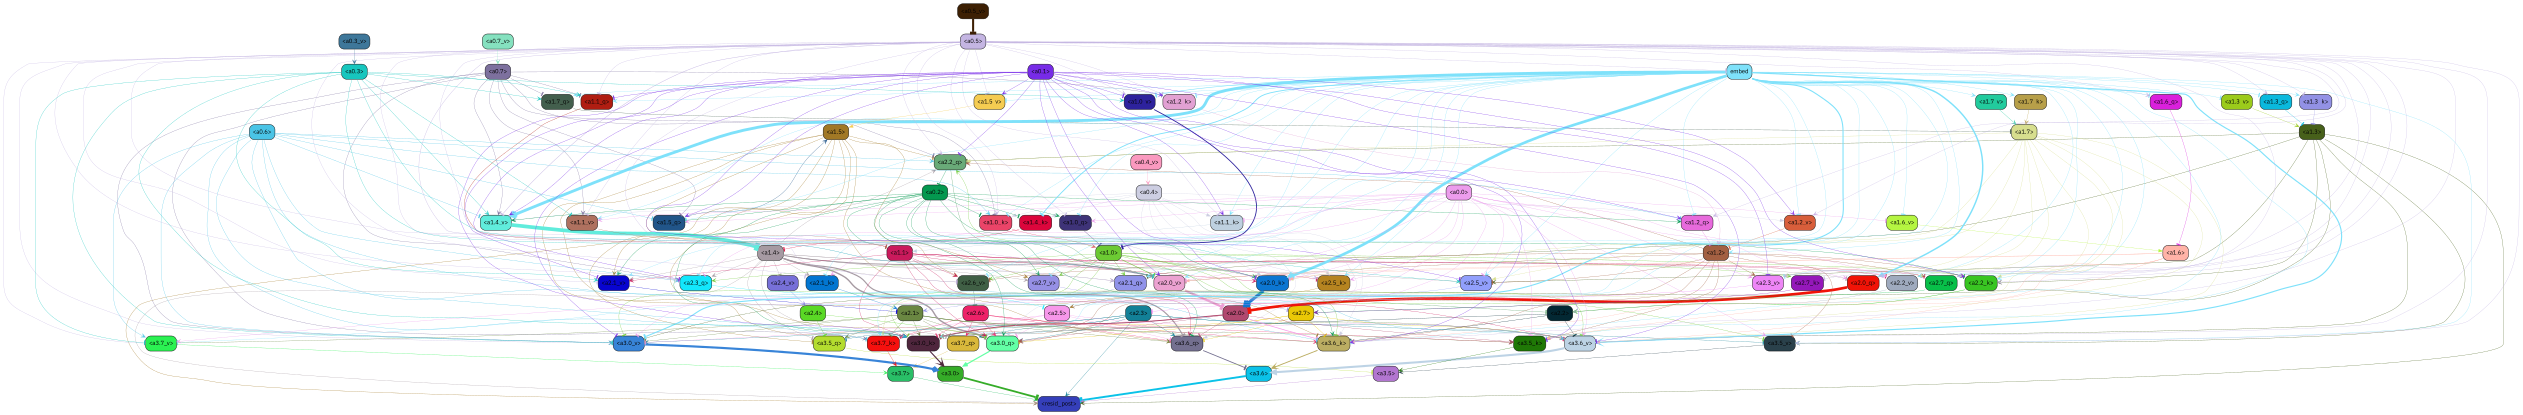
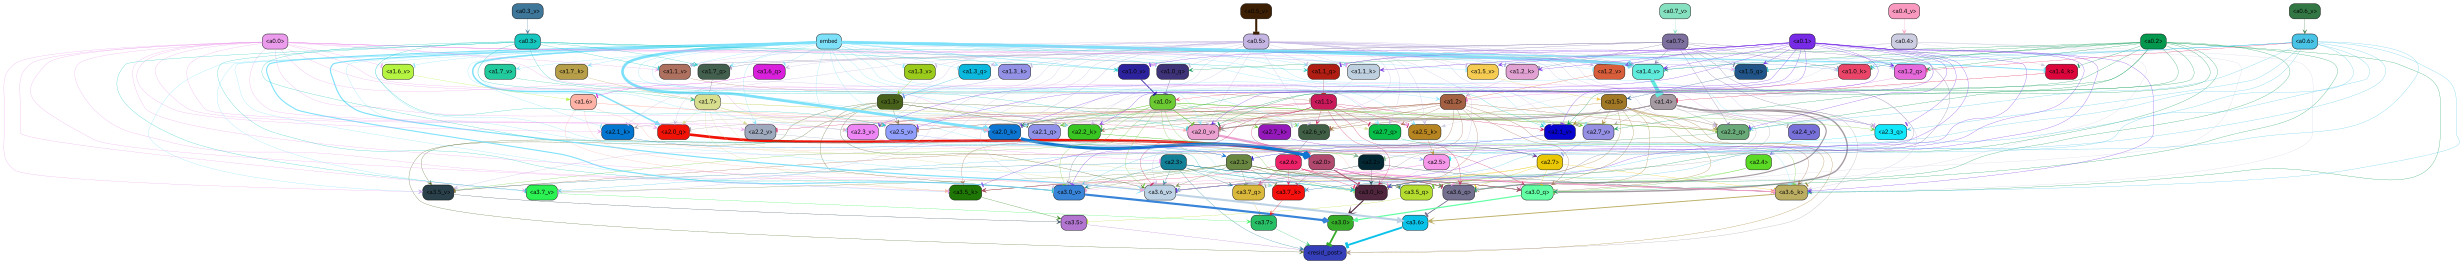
node "<a0.6_v>": added
edge "<a0.0>" -> "<a1.4_v>": added
edge "<a0.5>" -> "embed": now "<a0.5>" -> "<a1.3_v>"
edge "<a0.6>" -> "<a1.2_q>": color #4ac4e6 -> #ed2268
edge "<a2.2_q>" -> "<a0.2>": reversed
edge "<a1.0>" -> "<a2.2_q>": arrowhead vee -> tee
edge "<a0.7>" -> "<a2.3_q>": arrowhead vee -> tee
